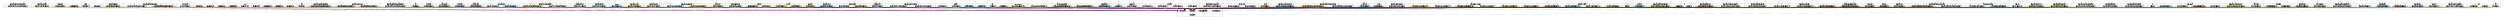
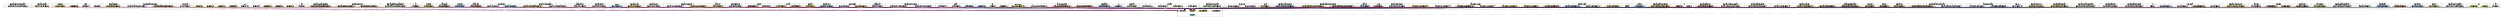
node "DBIx::Class::Relationship::ProxyMethods::BEGIN@4": fillcolor white -> tan
